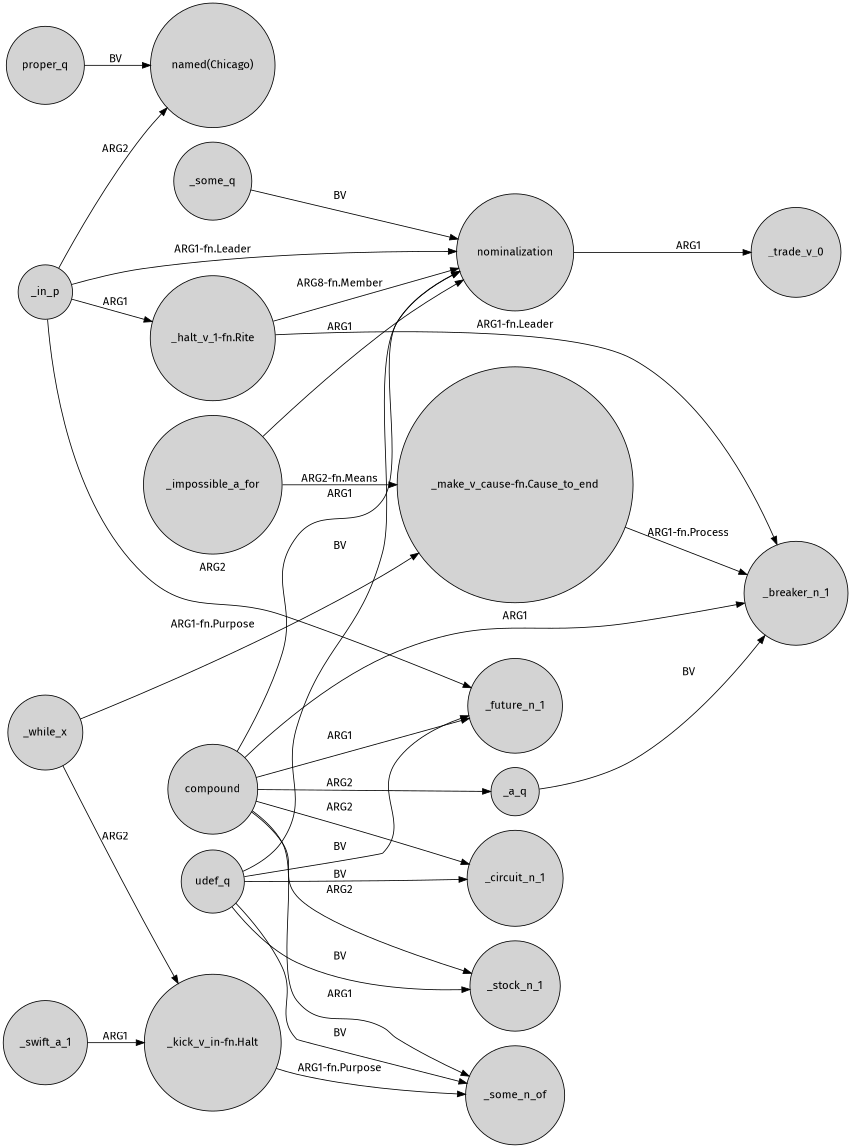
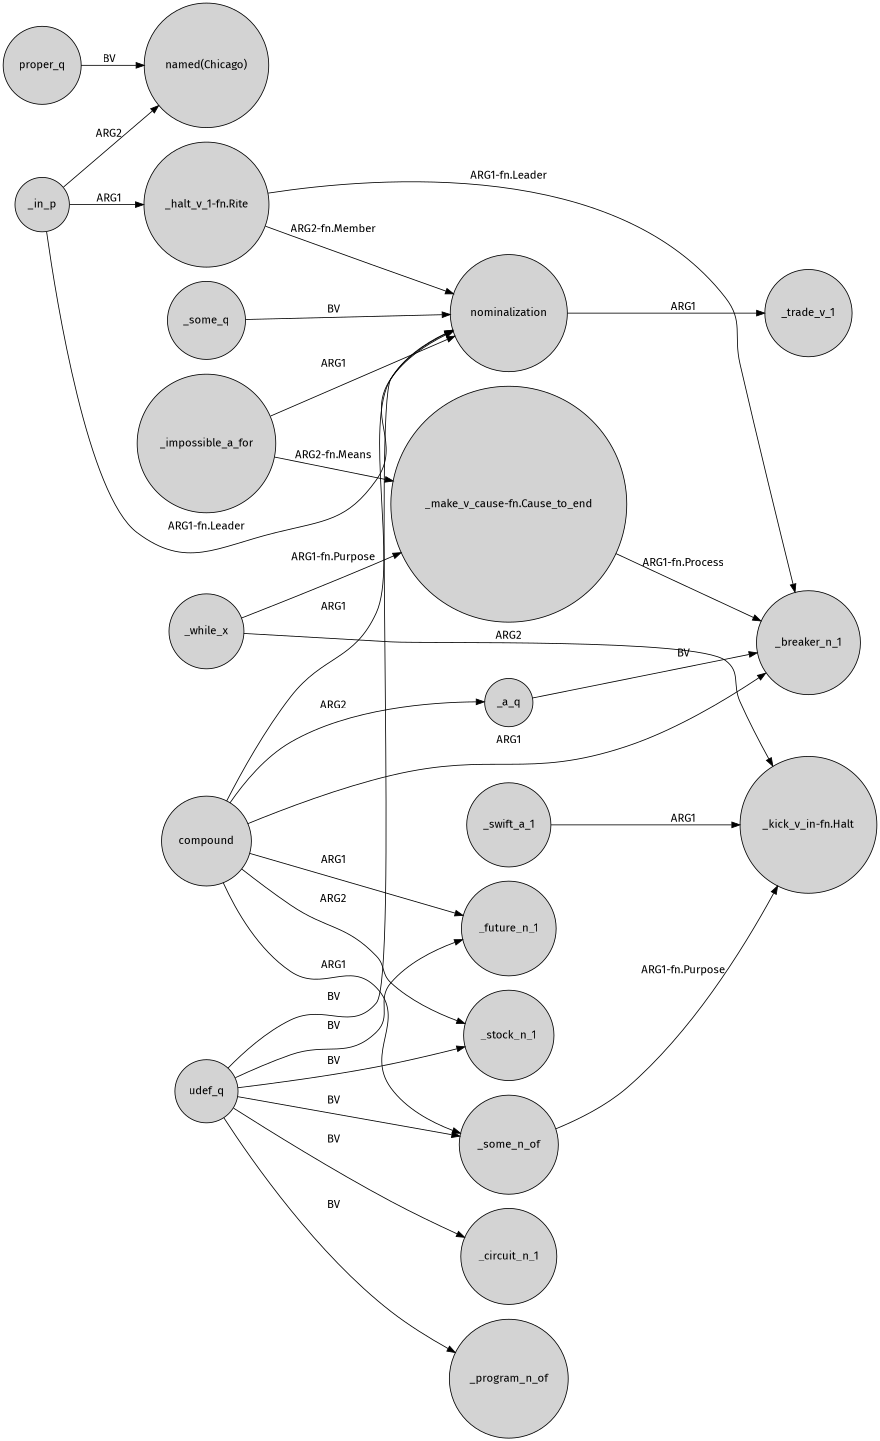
node "_trade_v_0": label "_trade_v_0" -> "_trade_v_1"
edge "_halt_v_1-fn.Rite" -> "nominalization": label "ARG8-fn.Member" -> "ARG2-fn.Member"
edge "_in_p" -> "_future_n_1": removed, label "ARG2"
edge "compound" -> "_circuit_n_1": removed, label "ARG2"
edge "_kick_v_in-fn.Halt" -> "_some_n_of": reversed
node "_program_n_of": added
